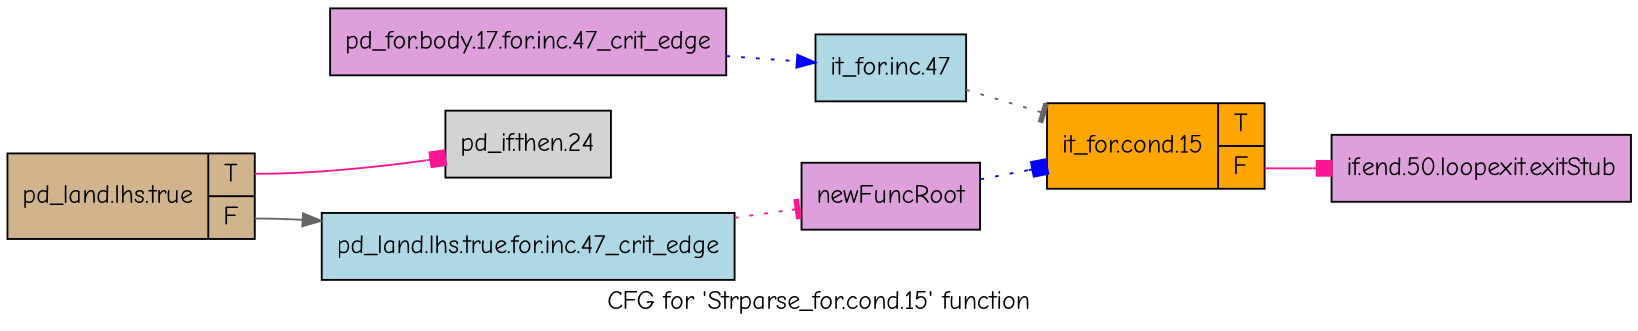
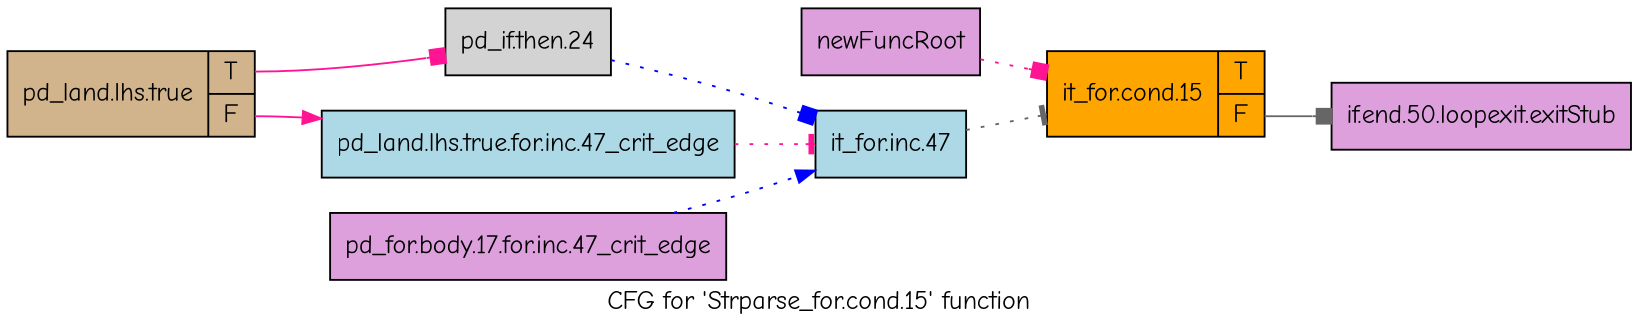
edge "pd_if.then.24" -> "it_for.inc.47": added
edge "it_for.cond.15" -> "if.end.50.loopexit.exitStub": color deeppink -> gray40
edge "newFuncRoot" -> "it_for.cond.15": color blue -> deeppink
edge "pd_land.lhs.true.for.inc.47_crit_edge" -> "newFuncRoot": now "pd_land.lhs.true.for.inc.47_crit_edge" -> "it_for.inc.47"
edge "pd_land.lhs.true" -> "pd_land.lhs.true.for.inc.47_crit_edge": color gray40 -> deeppink
